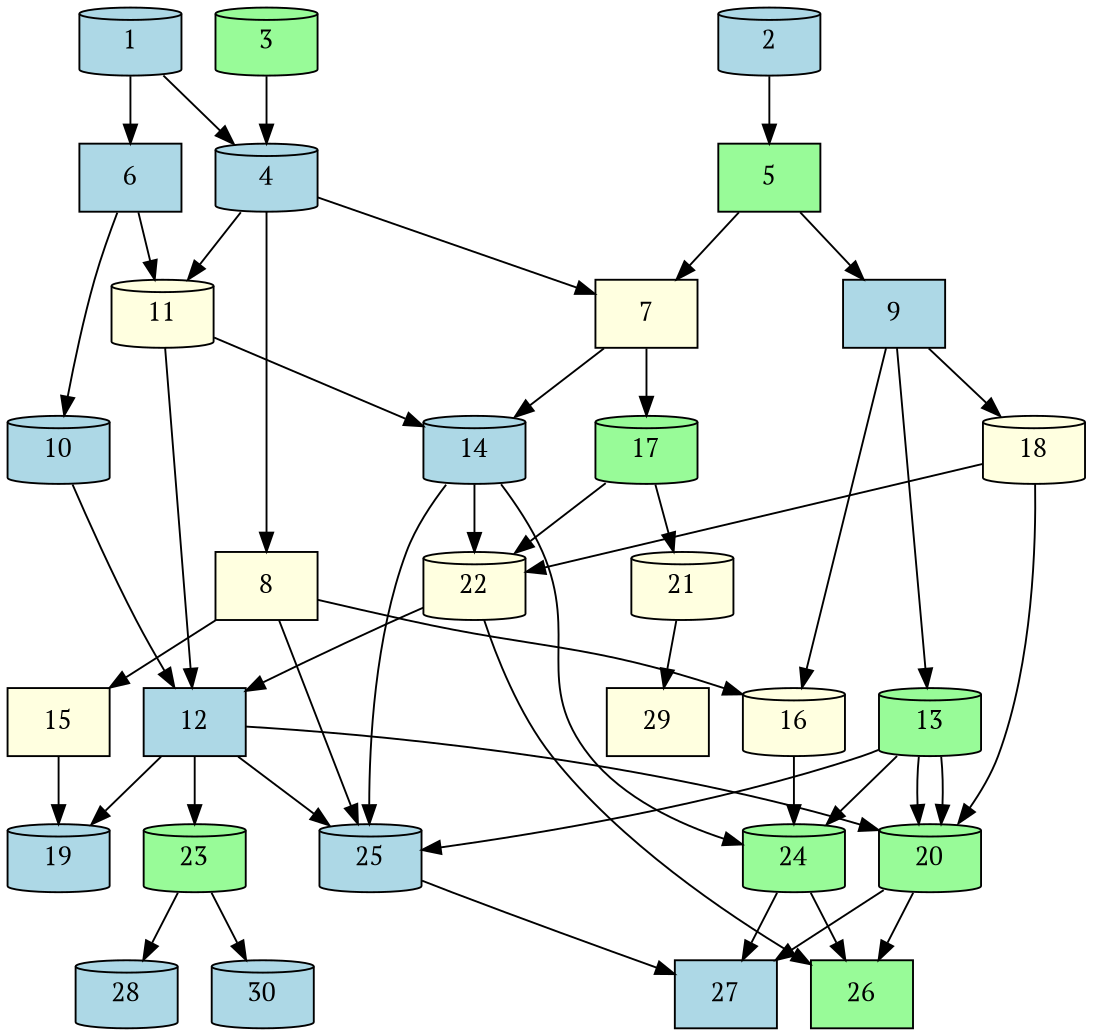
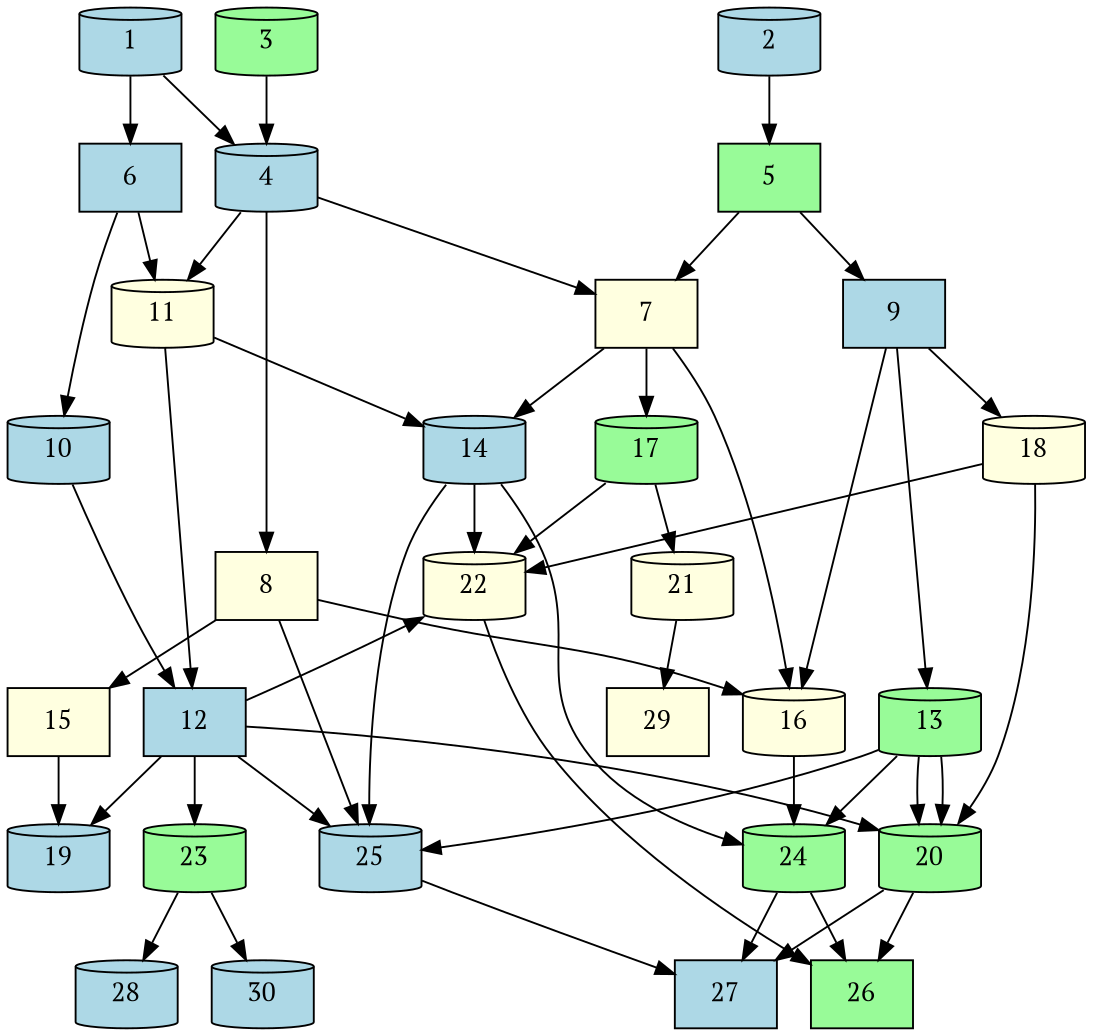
edge "7" -> "16": added
edge "22" -> "12": reversed
